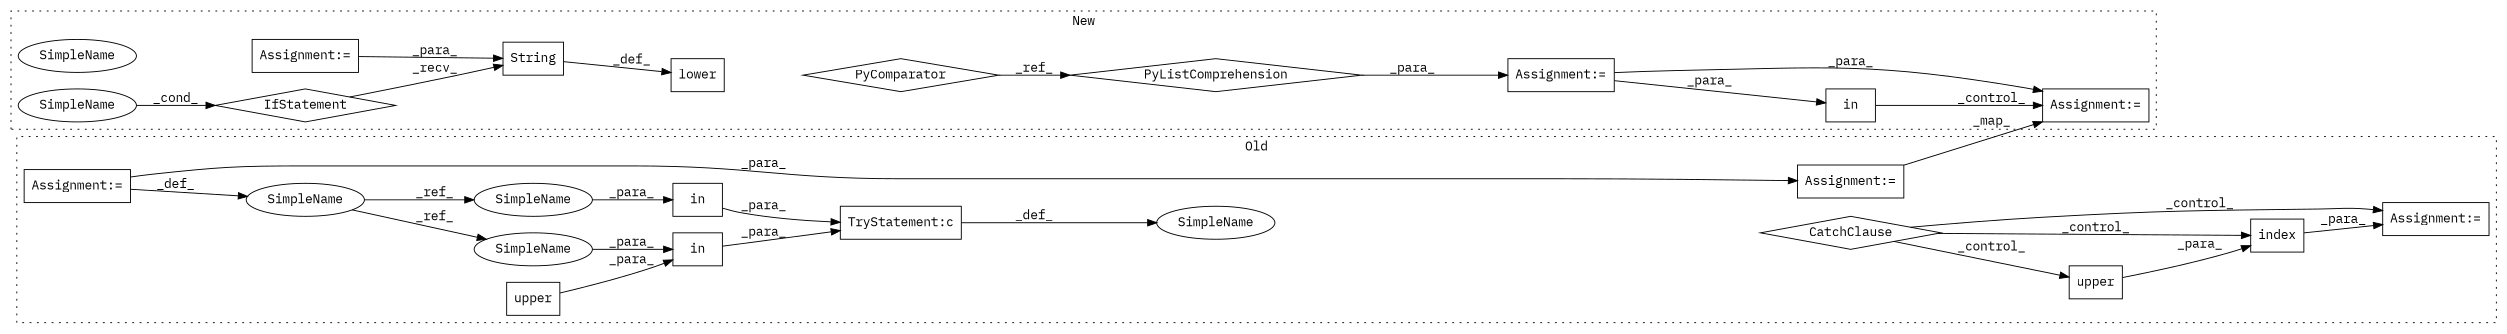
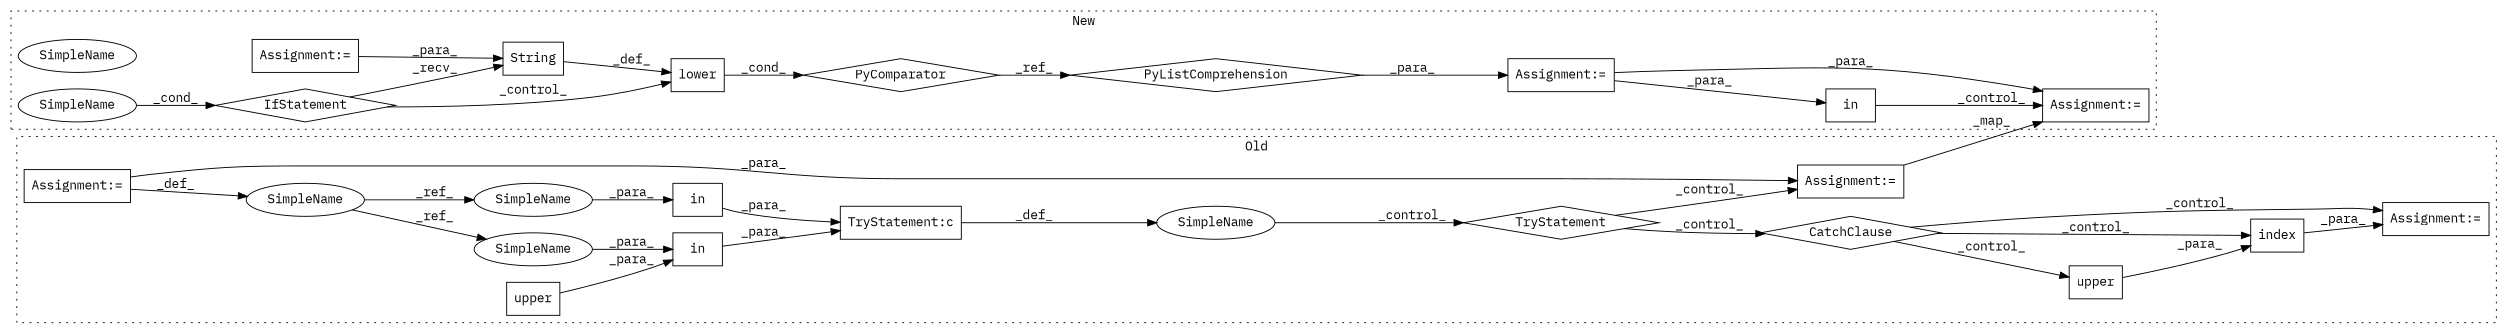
edge "lower" -> "PyComparator": added, label "_cond_"
edge "IfStatement" -> "lower": added, label "_control_"
node "TryStatement": added
